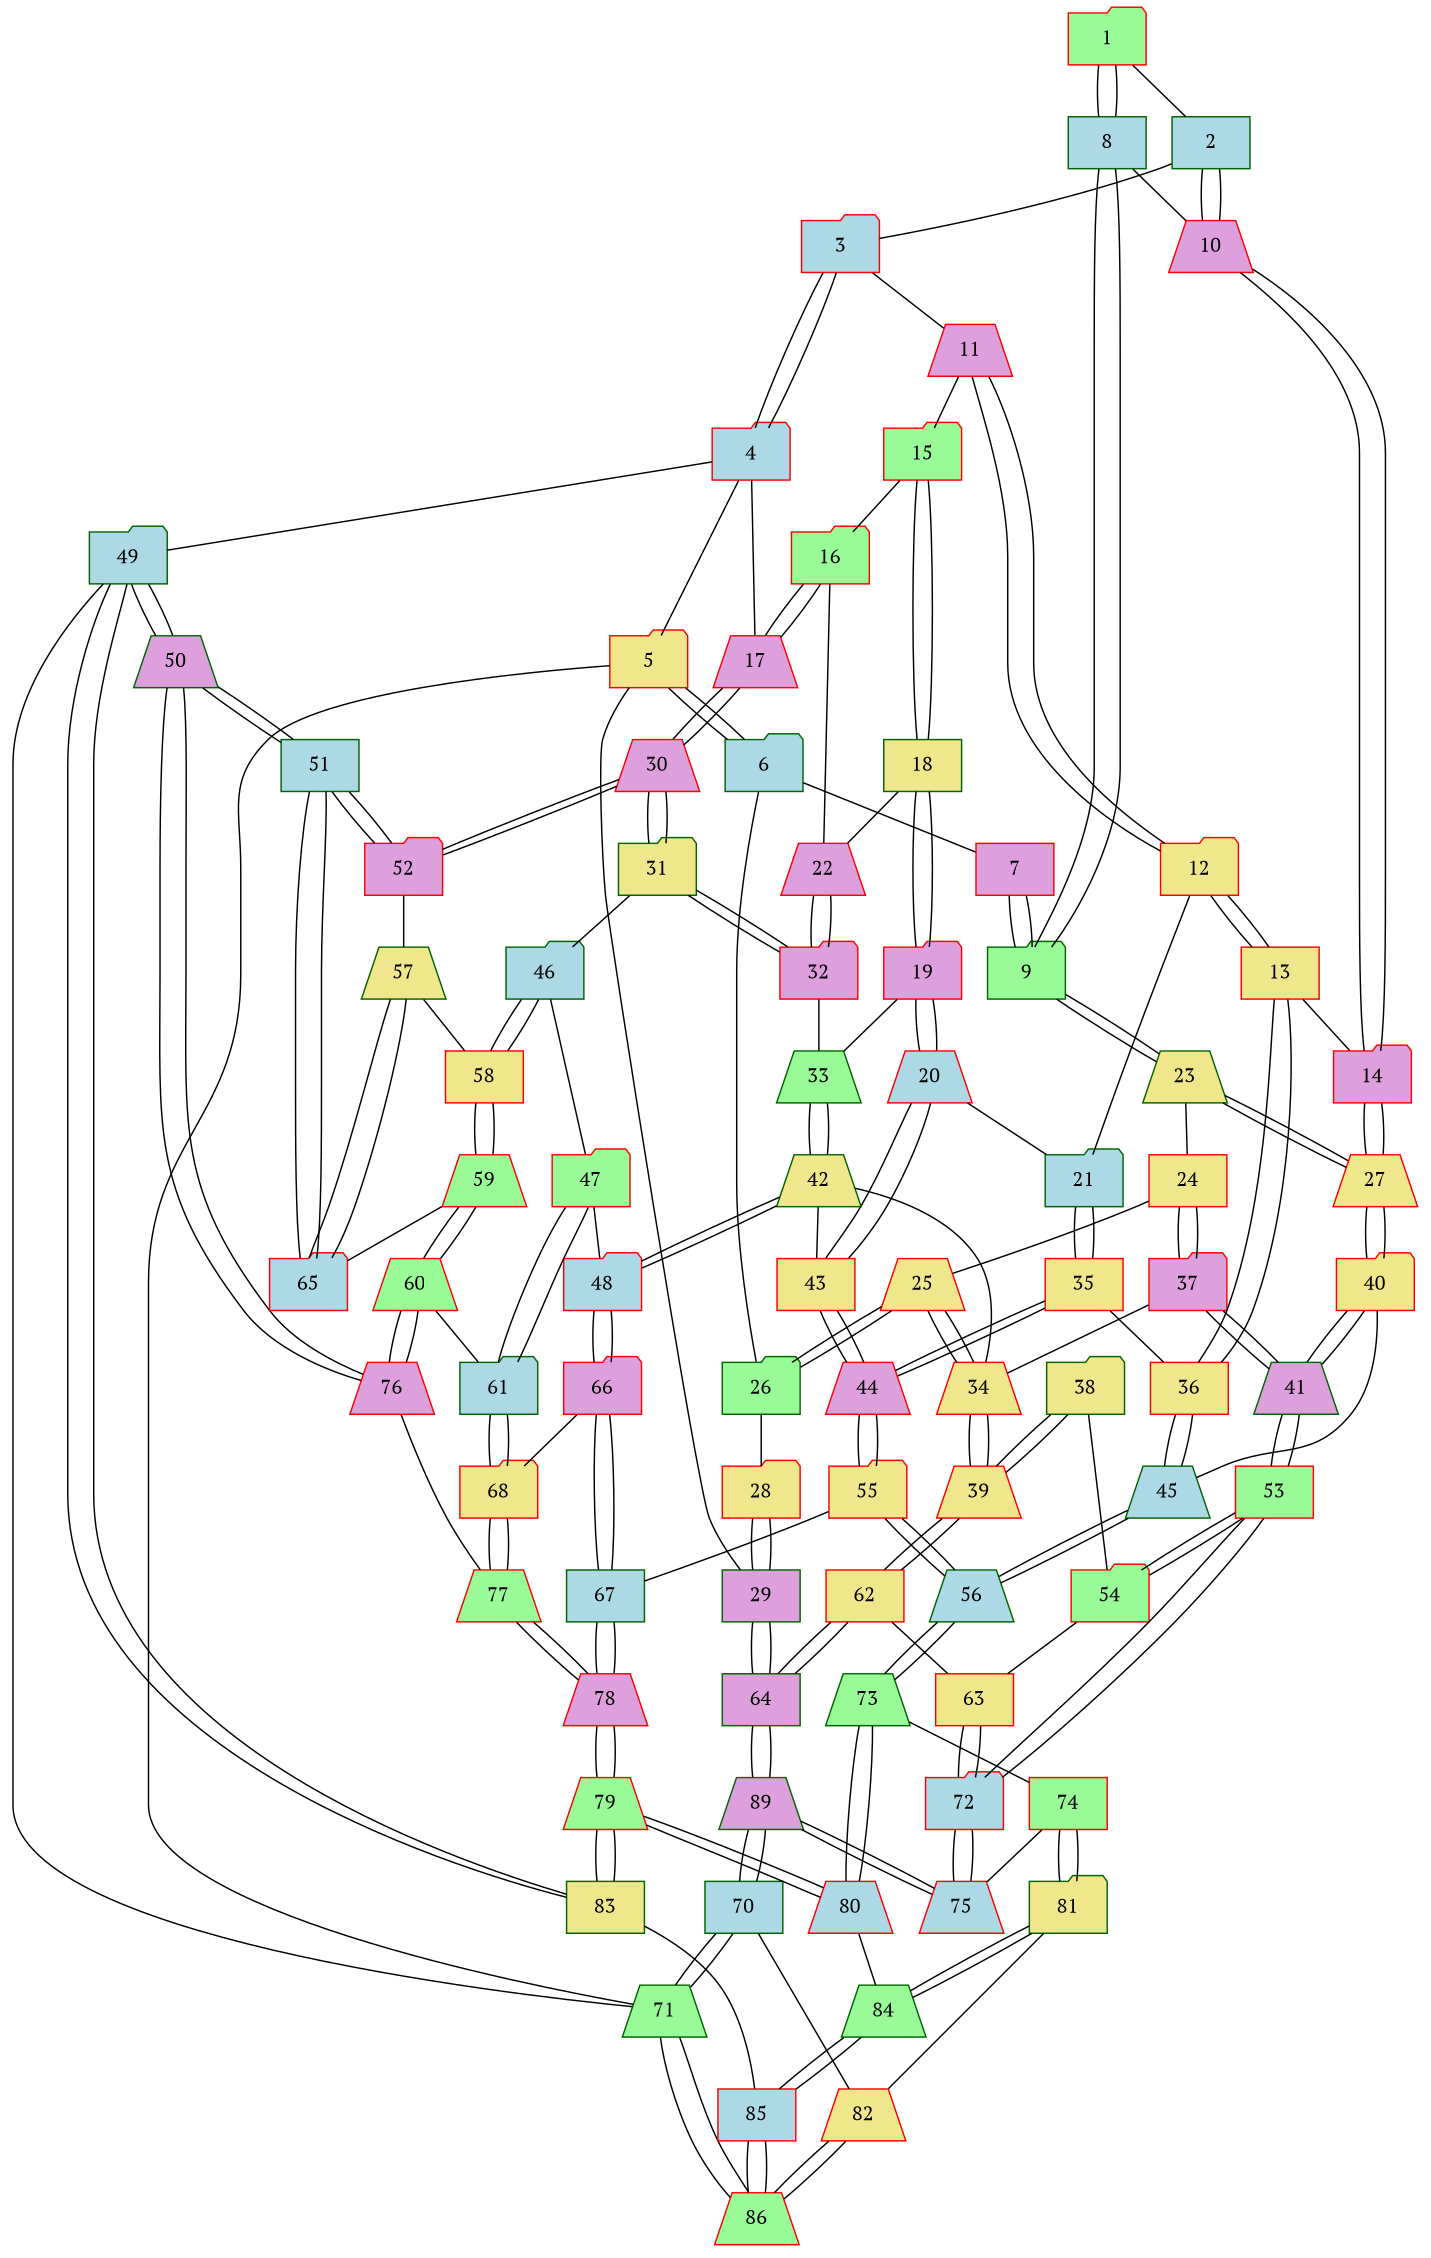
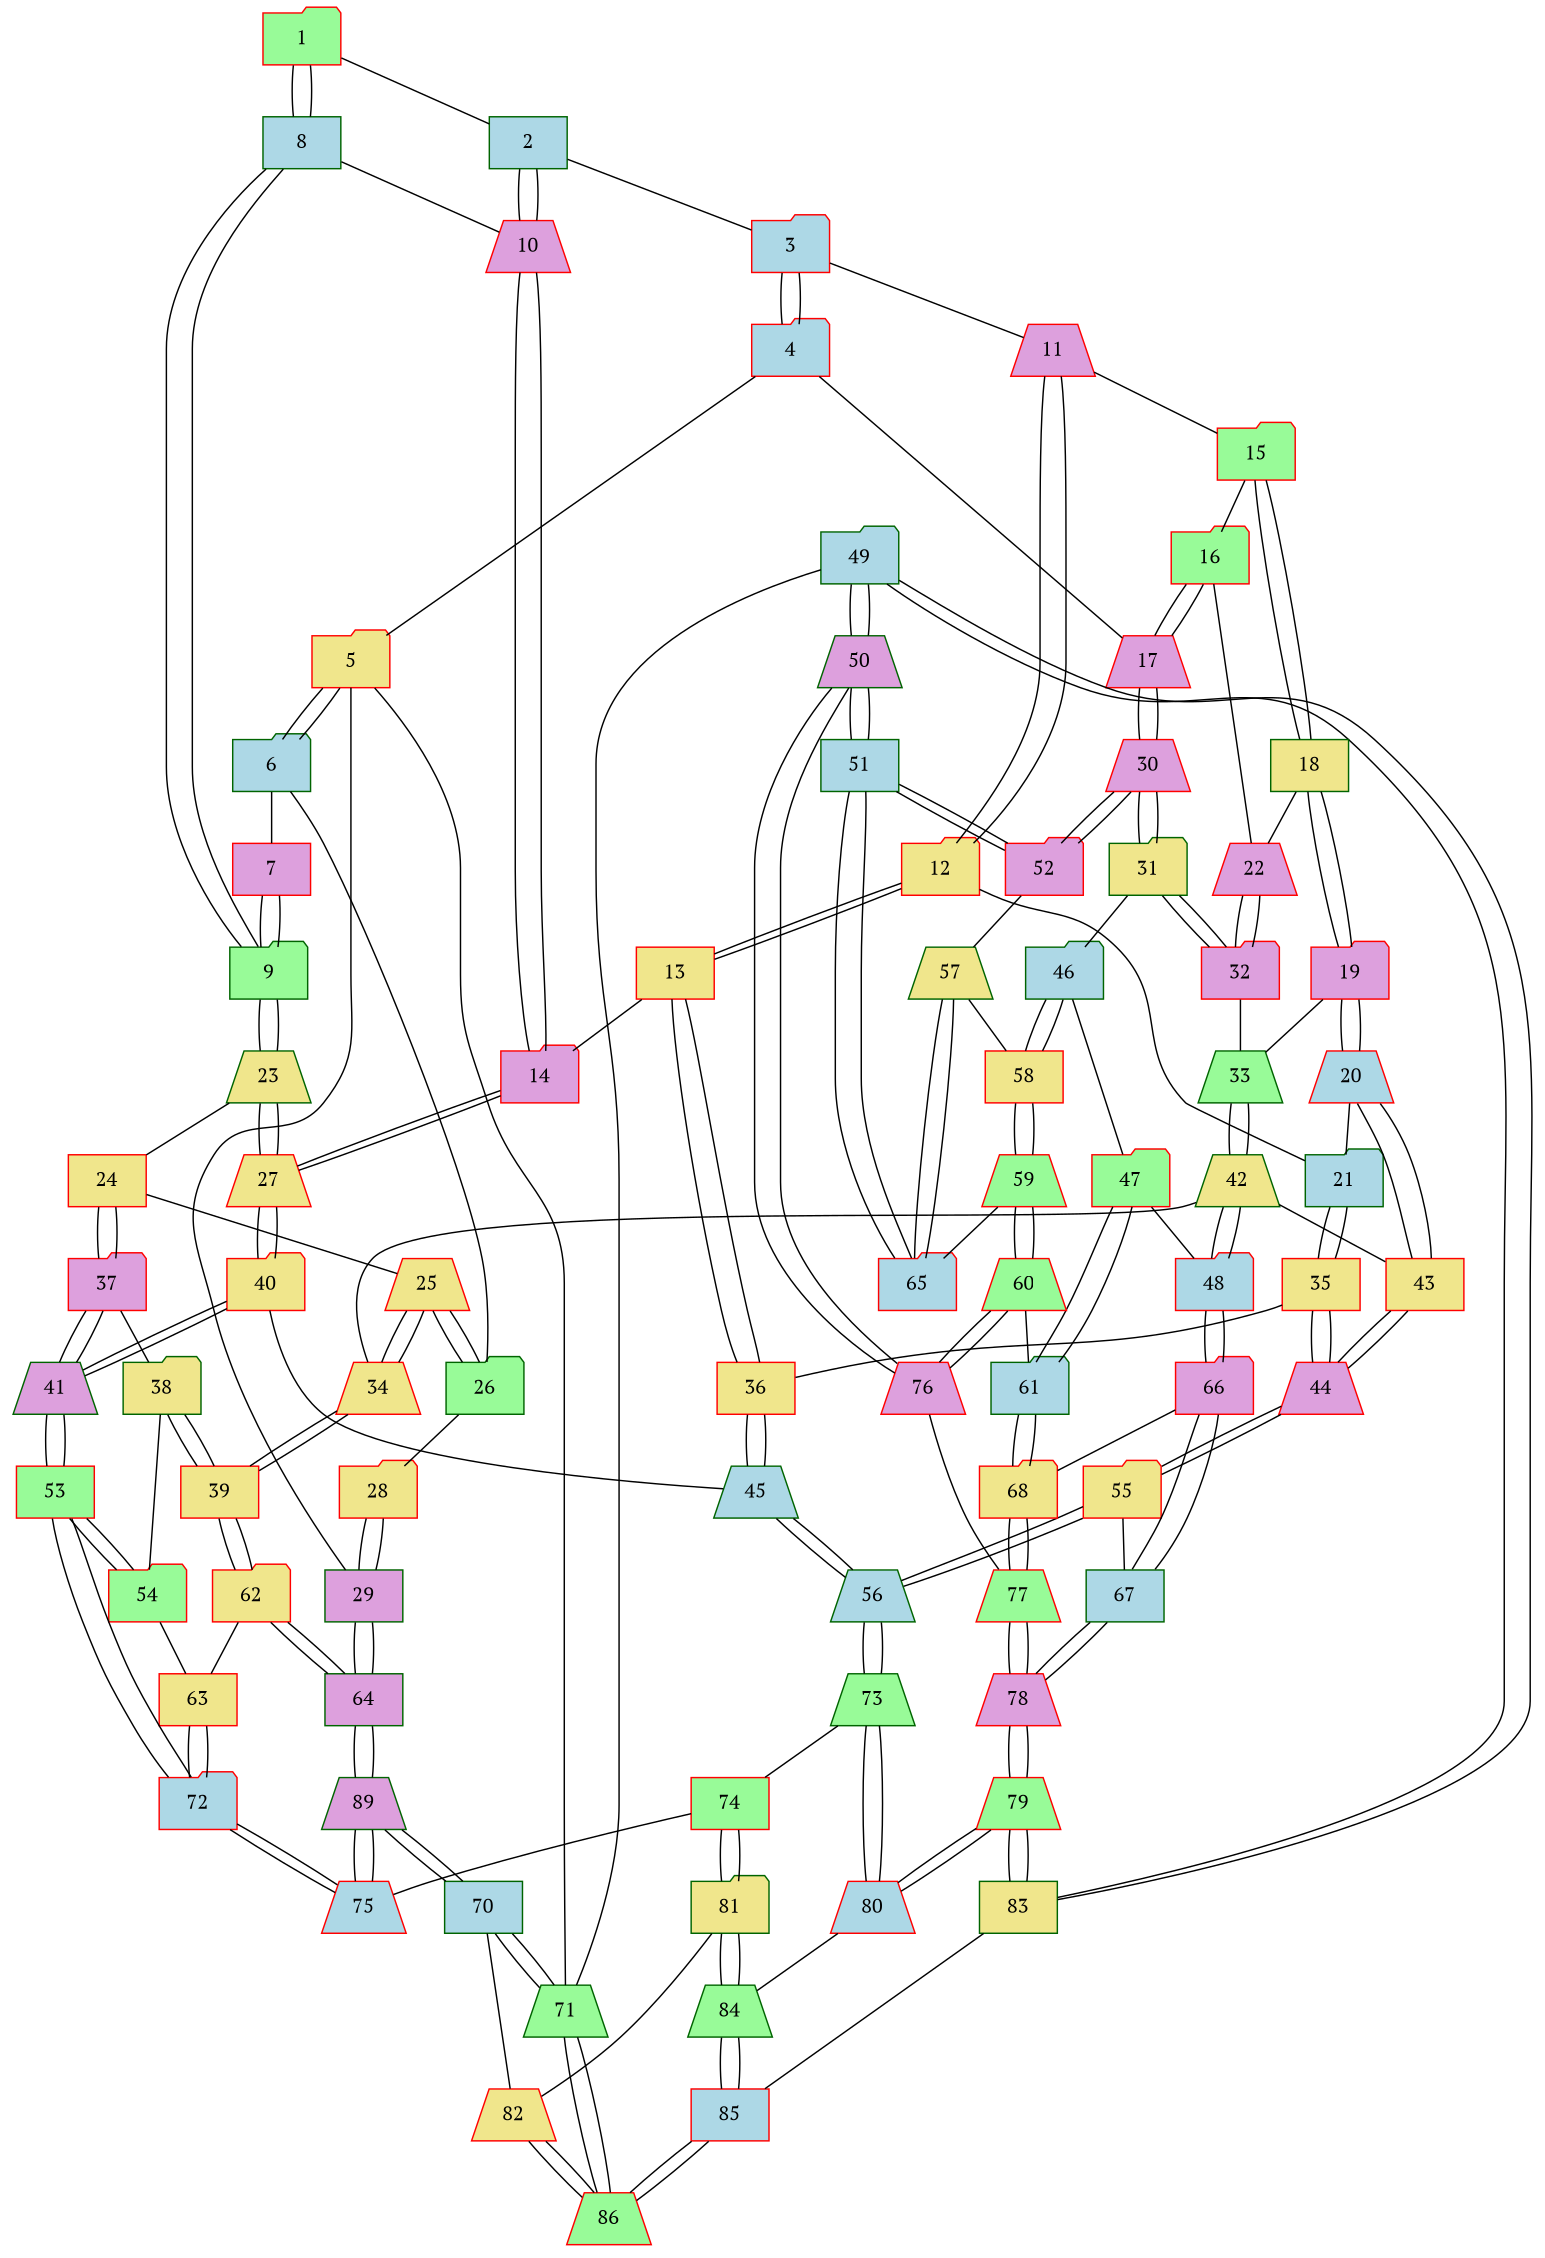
edge "4" -- "49": removed
edge "37" -- "34": now "37" -- "38"
node "39": shape trapezium -> box
node "62": shape box -> folder
